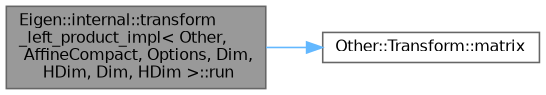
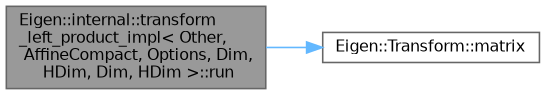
node "Other::Transform::matrix": label "Other::Transform::matrix" -> "Eigen::Transform::matrix"
